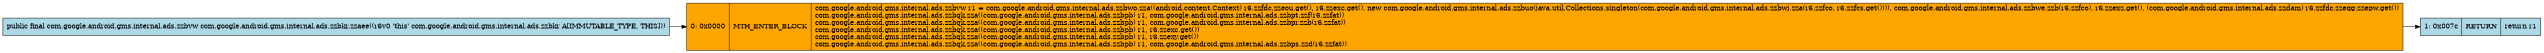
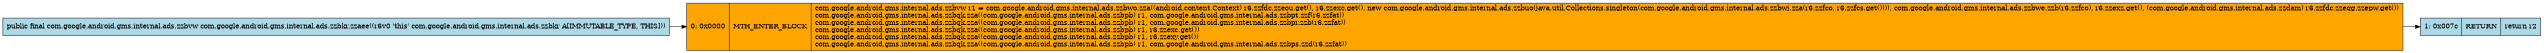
node "1: 0x007c": text "return r1" -> "return r2"
